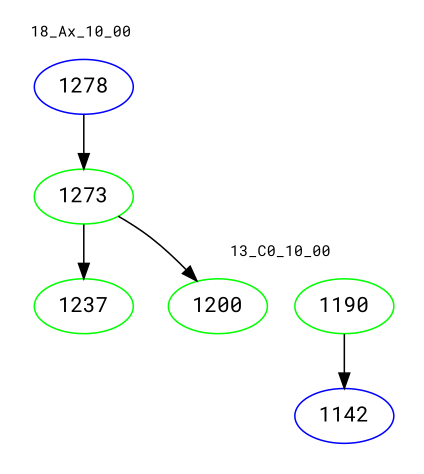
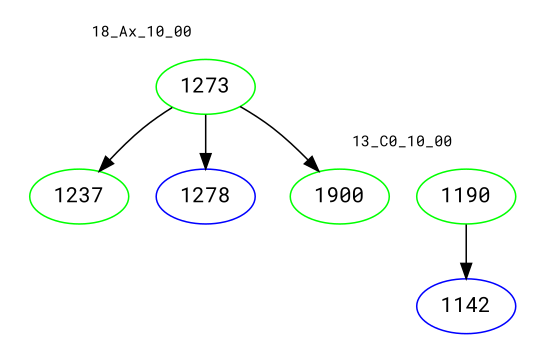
edge "1278" -> "1273": reversed
node "1200": label "1200" -> "1900"
